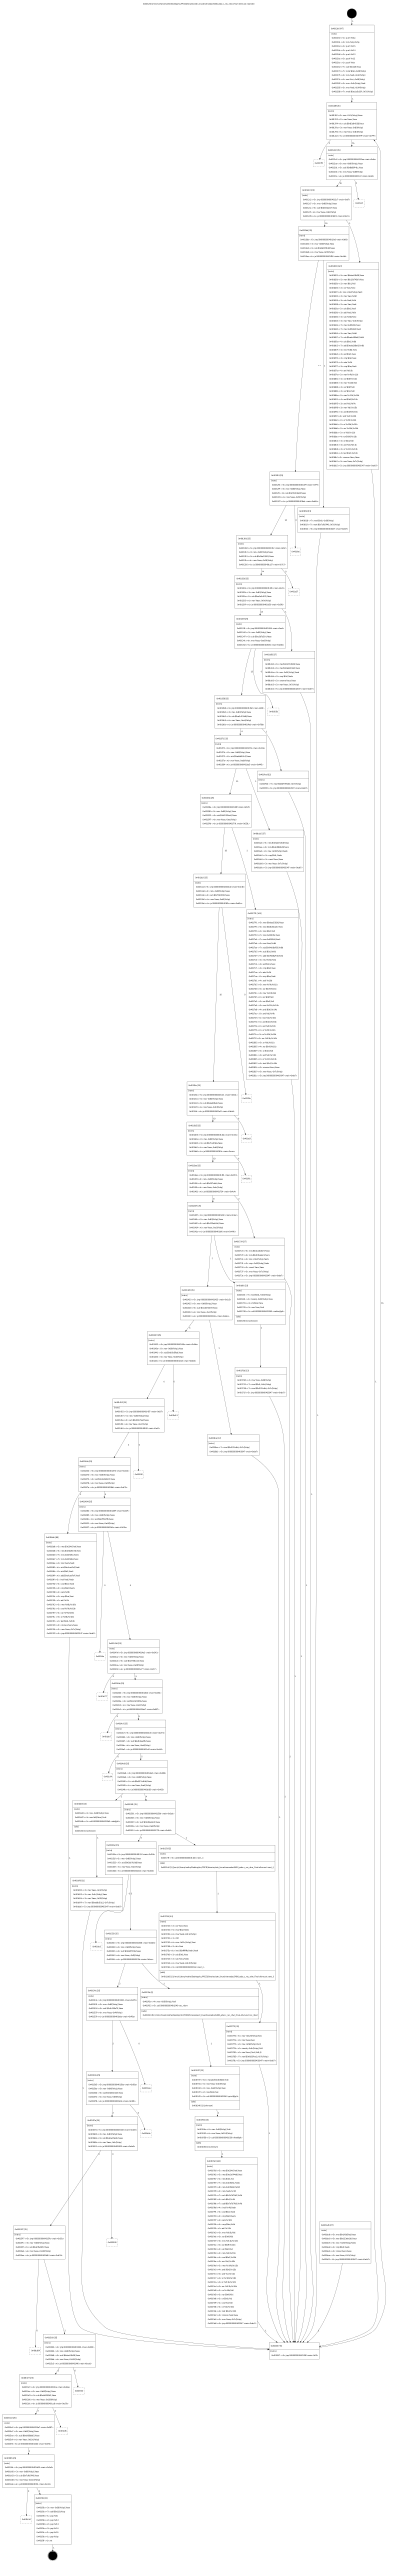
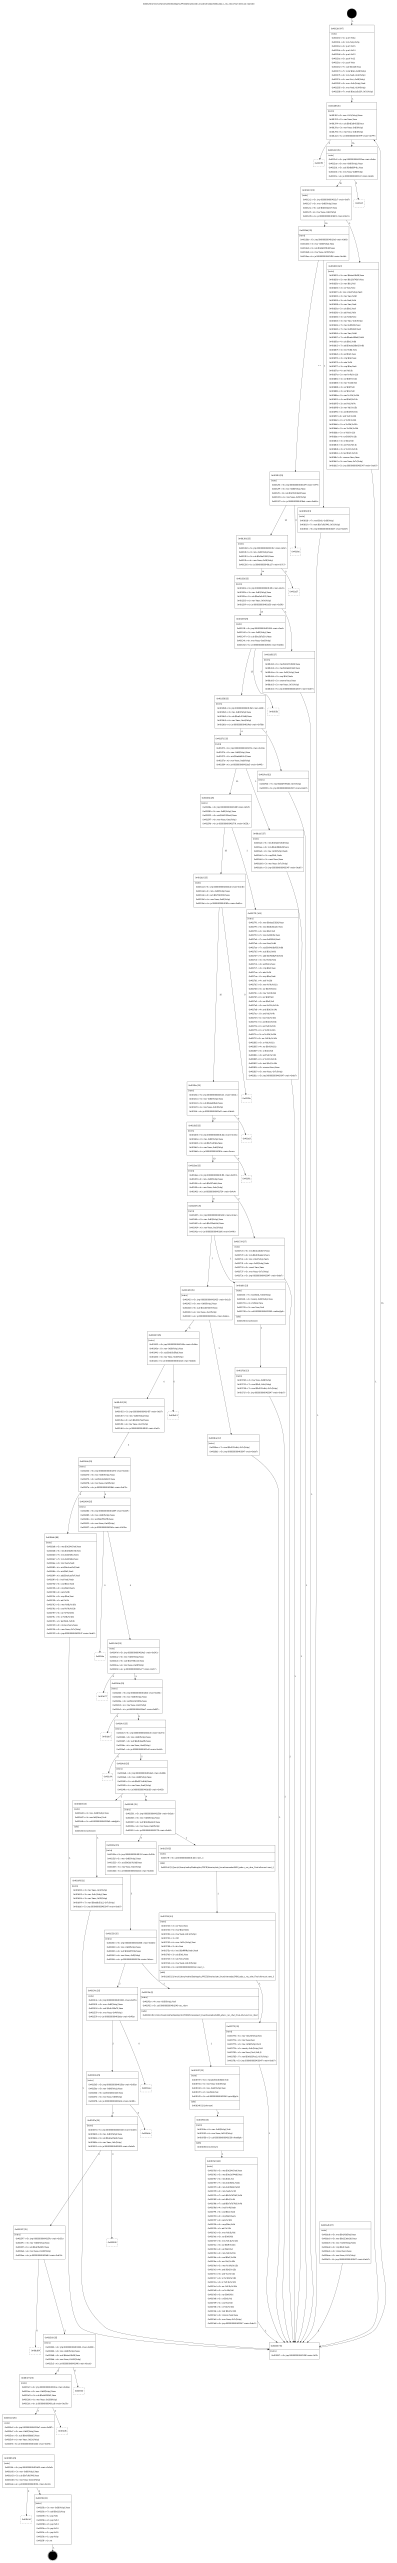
node "0x401f5f": removed
node "0x4016c0": removed
edge "0x4015e2 [25]" -> "0x4015fb [25]": removed, label "1"
